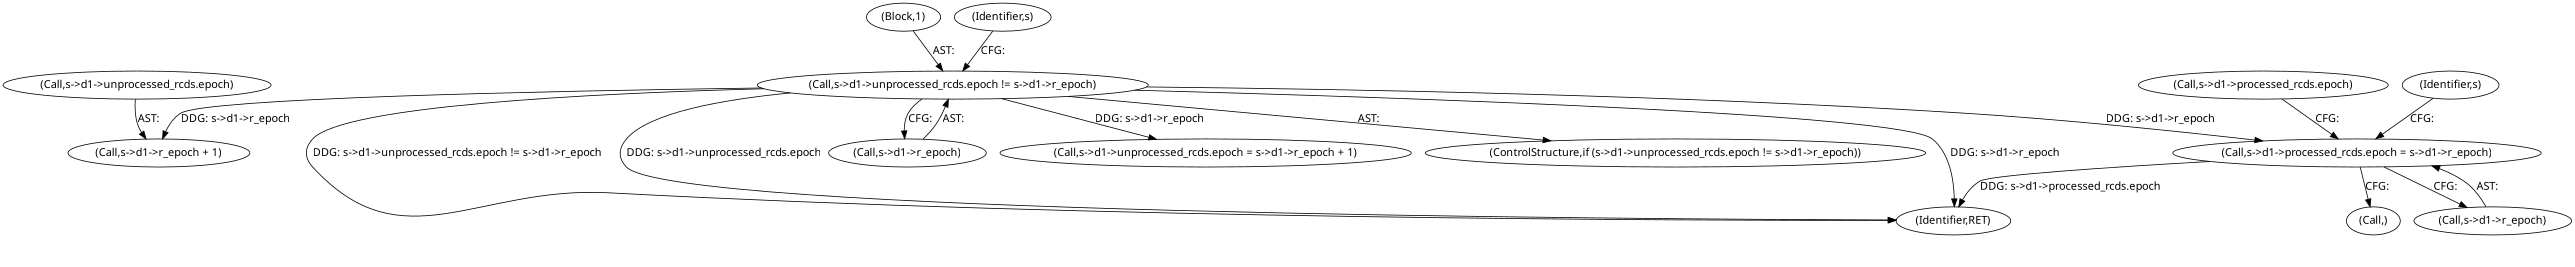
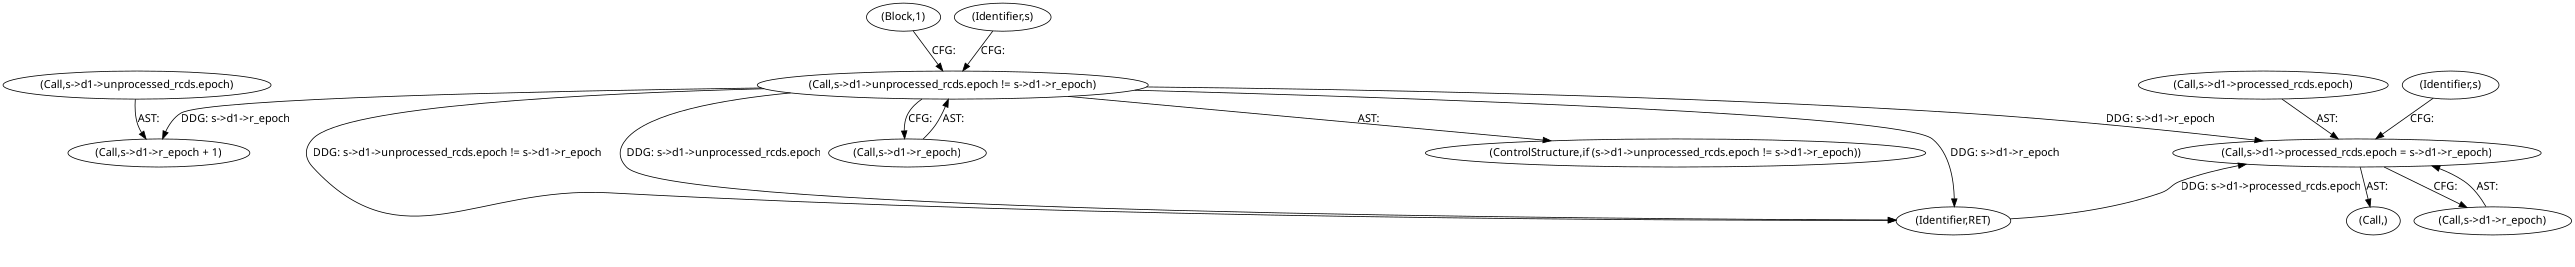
edge "(Block,1)" -> "(Call,s->d1->unprocessed_rcds.epoch != s->d1->r_epoch)": label "AST: " -> "CFG: "
edge "(Call,s->d1->processed_rcds.epoch)" -> "(Call,s->d1->processed_rcds.epoch = s->d1->r_epoch)": label "CFG: " -> "AST: "
node "(Call,s->d1->unprocessed_rcds.epoch = s->d1->r_epoch + 1)": removed
edge "(Call,s->d1->processed_rcds.epoch = s->d1->r_epoch)" -> "(Identifier,RET)": reversed
edge "(Call,s->d1->processed_rcds.epoch = s->d1->r_epoch)" -> "(Call,)": label "CFG: " -> "AST: "
